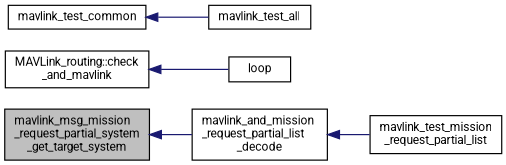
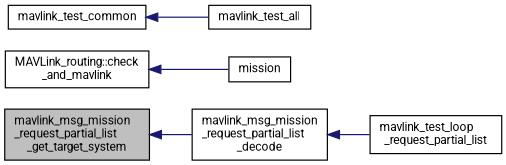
node "loop": label "loop" -> "mission"
node "mavlink_msg_mission _request_partial_system _get_target_system": label "mavlink_msg_mission _request_partial_system _get_target_system" -> "mavlink_msg_mission _request_partial_list _get_target_system"
node "mavlink_and_mission _request_partial_list _decode": label "mavlink_and_mission _request_partial_list _decode" -> "mavlink_msg_mission _request_partial_list _decode"
node "mavlink_test_mission _request_partial_list": label "mavlink_test_mission _request_partial_list" -> "mavlink_test_loop _request_partial_list"
